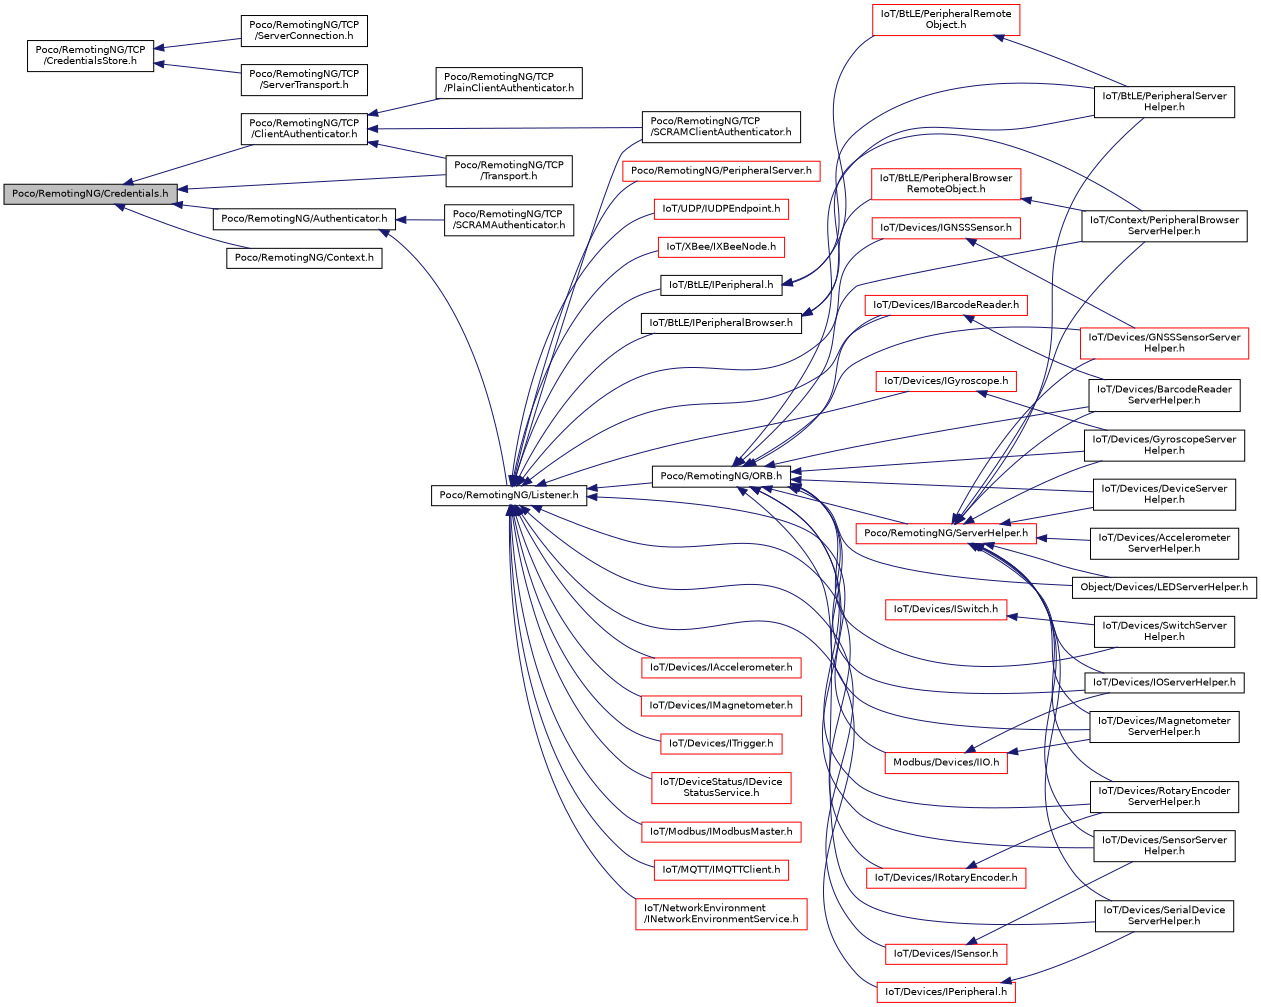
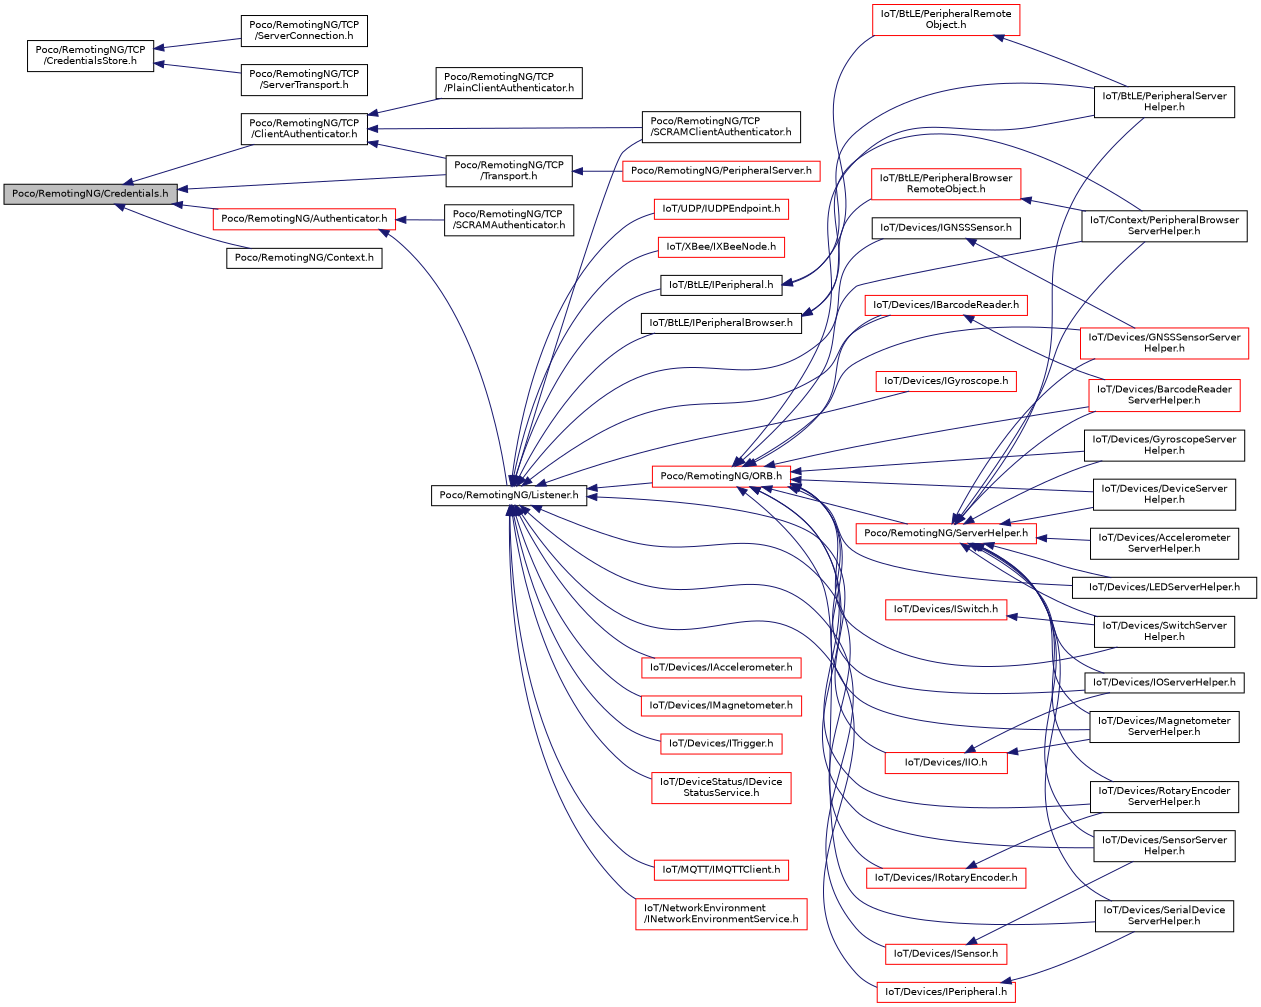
node "Poco/RemotingNG/Authenticator.h": color black -> red
node "IoT/Devices/IGNSSSensor.h": color red -> black
edge "Poco/RemotingNG/PeripheralServer.h" -> "Poco/RemotingNG/Listener.h": now "Poco/RemotingNG/PeripheralServer.h" -> "Poco/RemotingNG/TCP /Transport.h"
node "IoT/Devices/BarcodeReader ServerHelper.h": color black -> red
edge "IoT/Devices/GyroscopeServer Helper.h" -> "IoT/Devices/IGyroscope.h": removed
node "Poco/RemotingNG/ORB.h": color black -> red
node "Object/Devices/LEDServerHelper.h": label "Object/Devices/LEDServerHelper.h" -> "IoT/Devices/LEDServerHelper.h"
edge "IoT/Devices/SwitchServer Helper.h" -> "Poco/RemotingNG/ServerHelper.h": added
node "Modbus/Devices/IIO.h": label "Modbus/Devices/IIO.h" -> "IoT/Devices/IIO.h"
node "IoT/Modbus/IModbusMaster.h": removed
